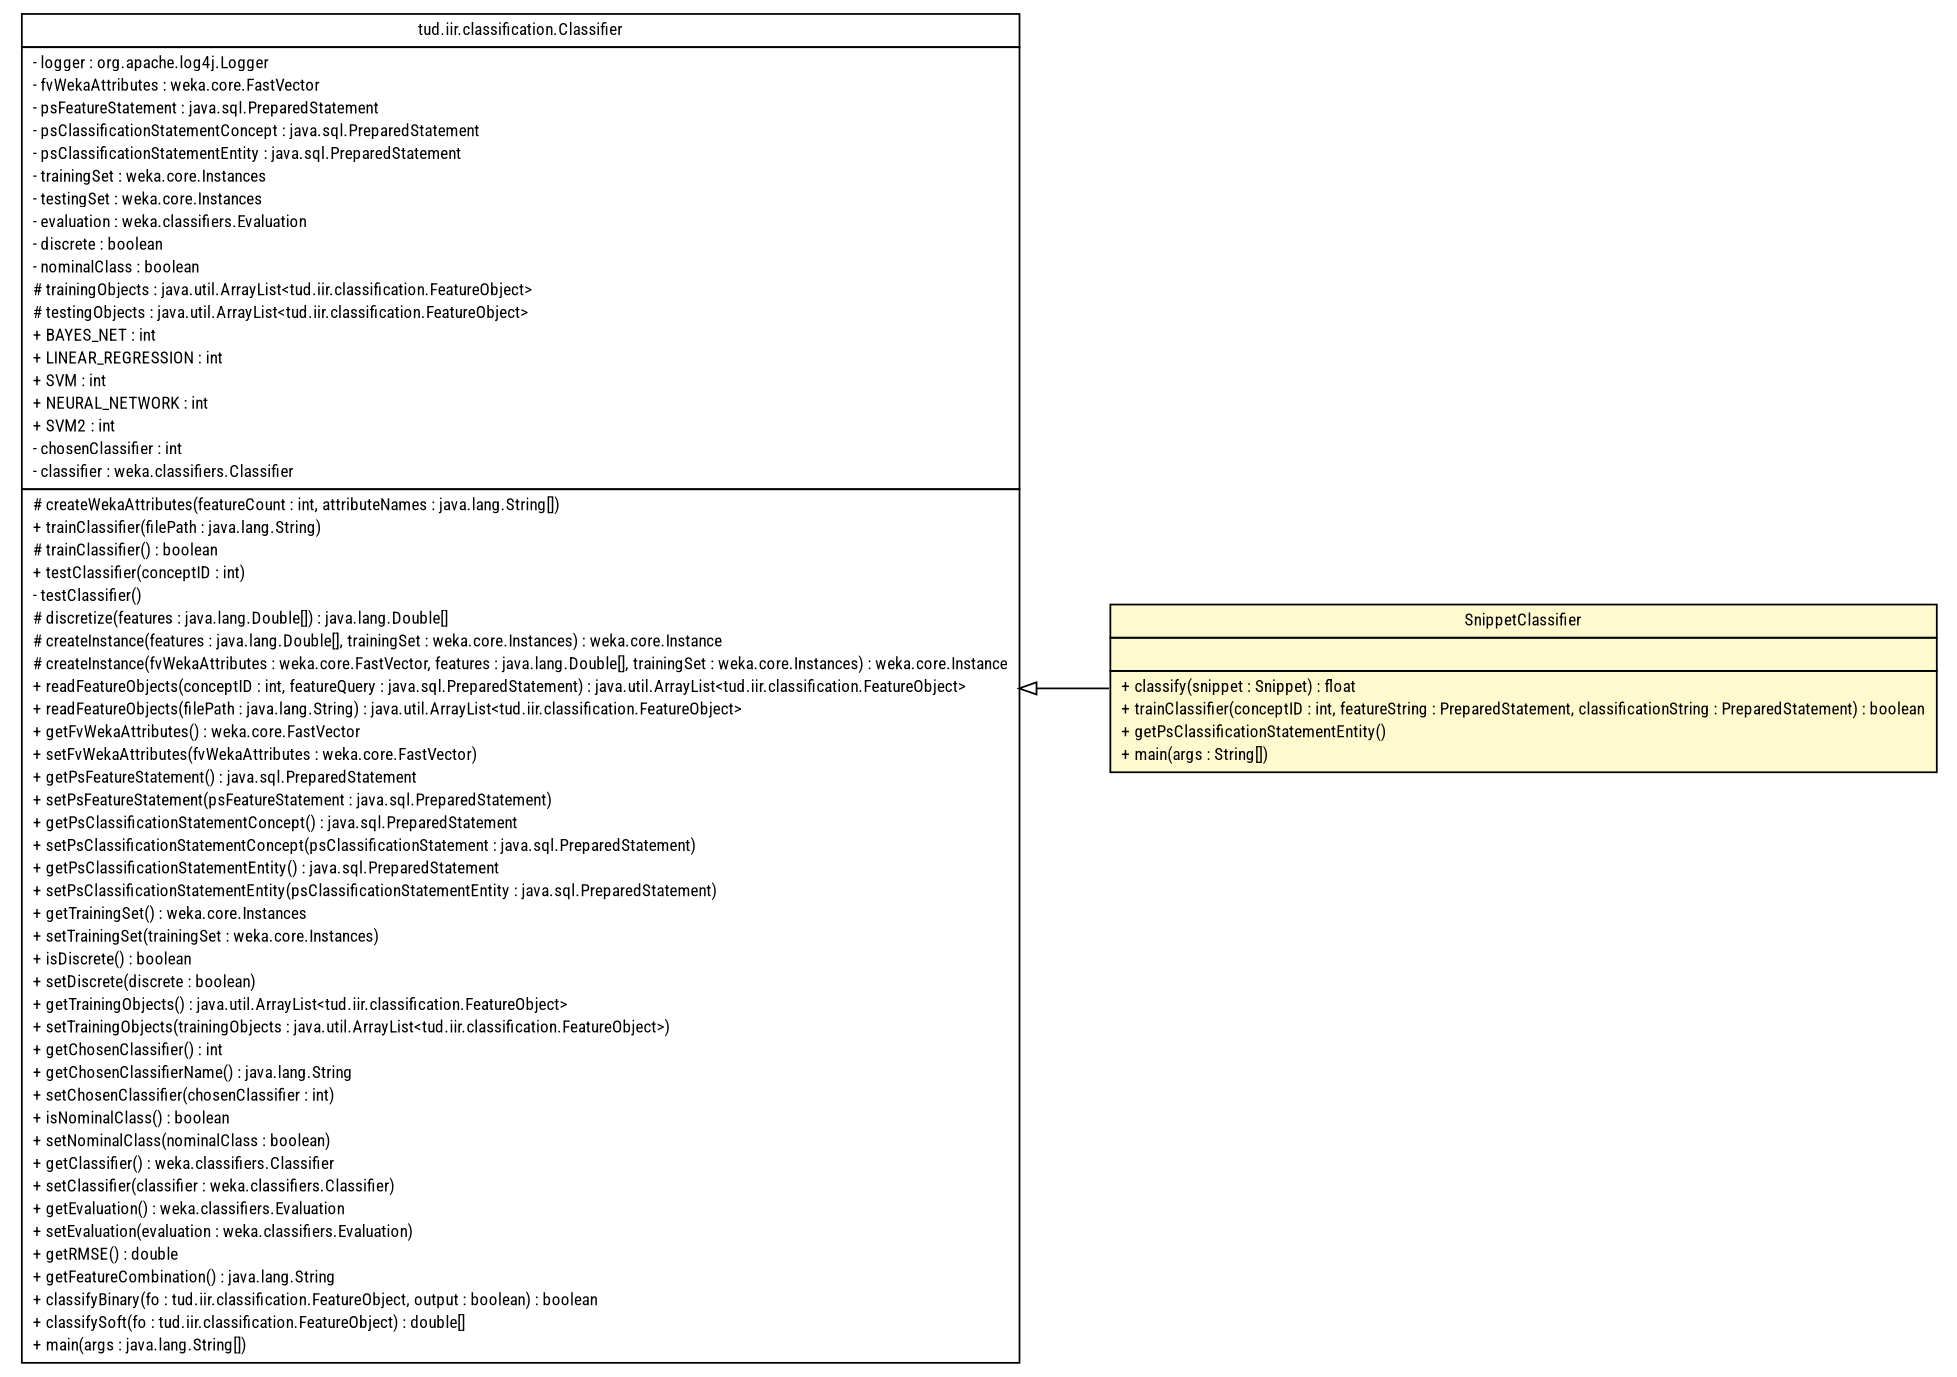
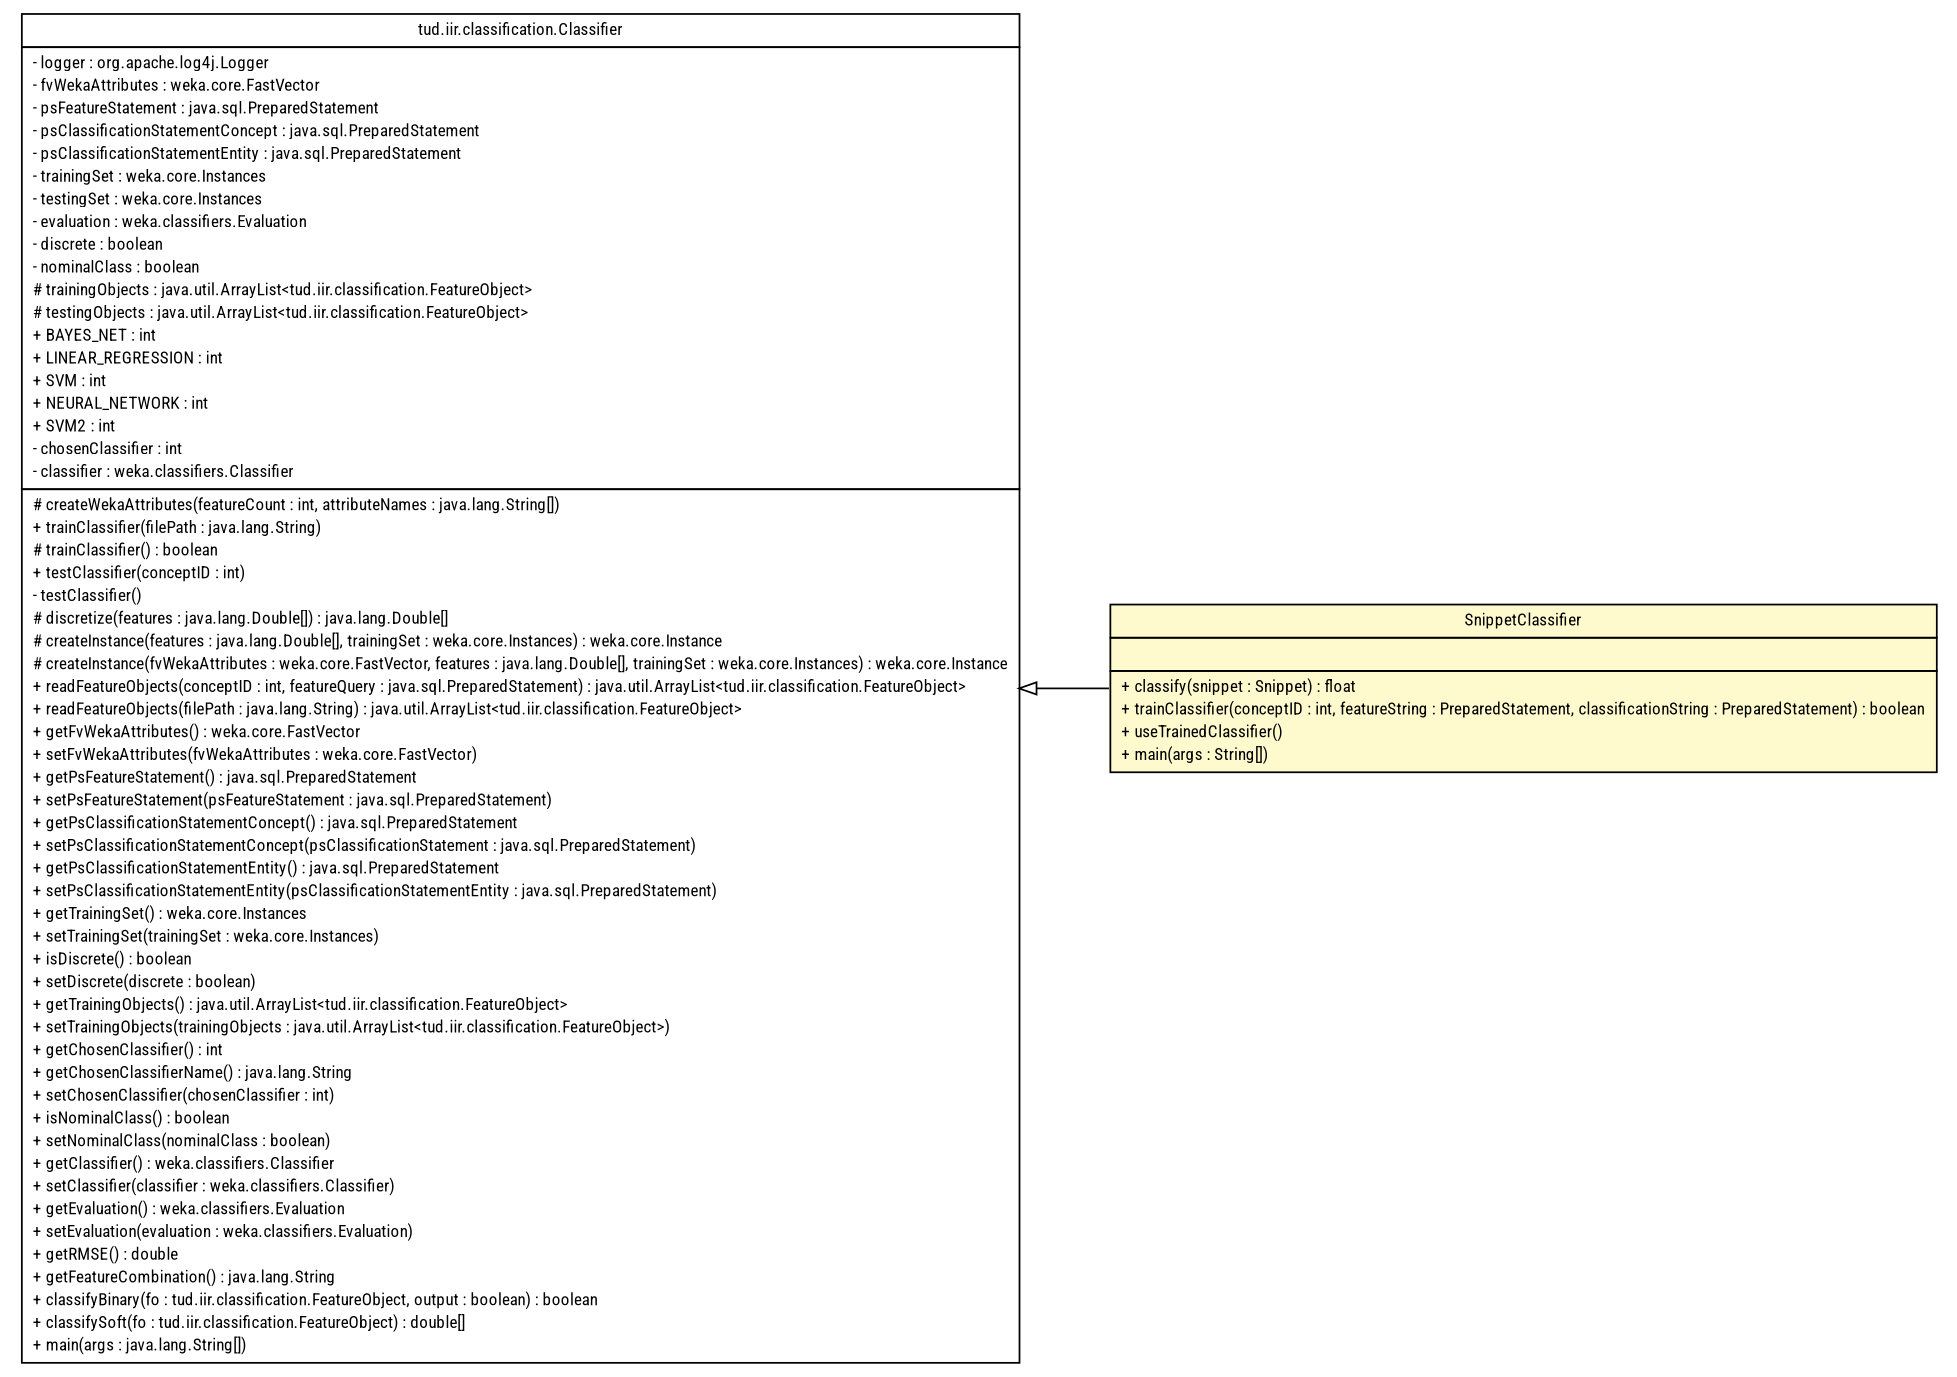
node "SnippetClassifier": text "+ getPsClassificationStatementEntity()" -> "+ useTrainedClassifier()"
